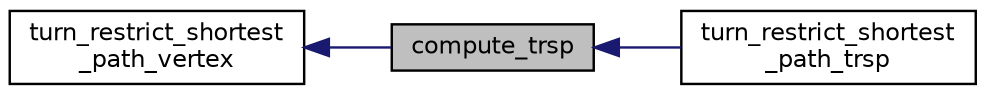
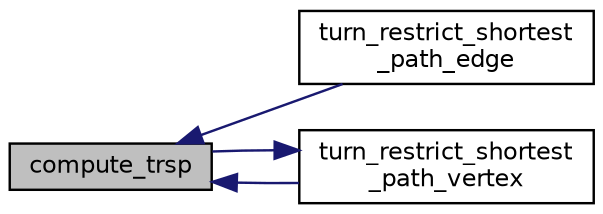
node "turn_restrict_shortest _path_trsp": label "turn_restrict_shortest _path_trsp" -> "turn_restrict_shortest _path_edge"
edge "turn_restrict_shortest _path_vertex" -> "compute_trsp": added
